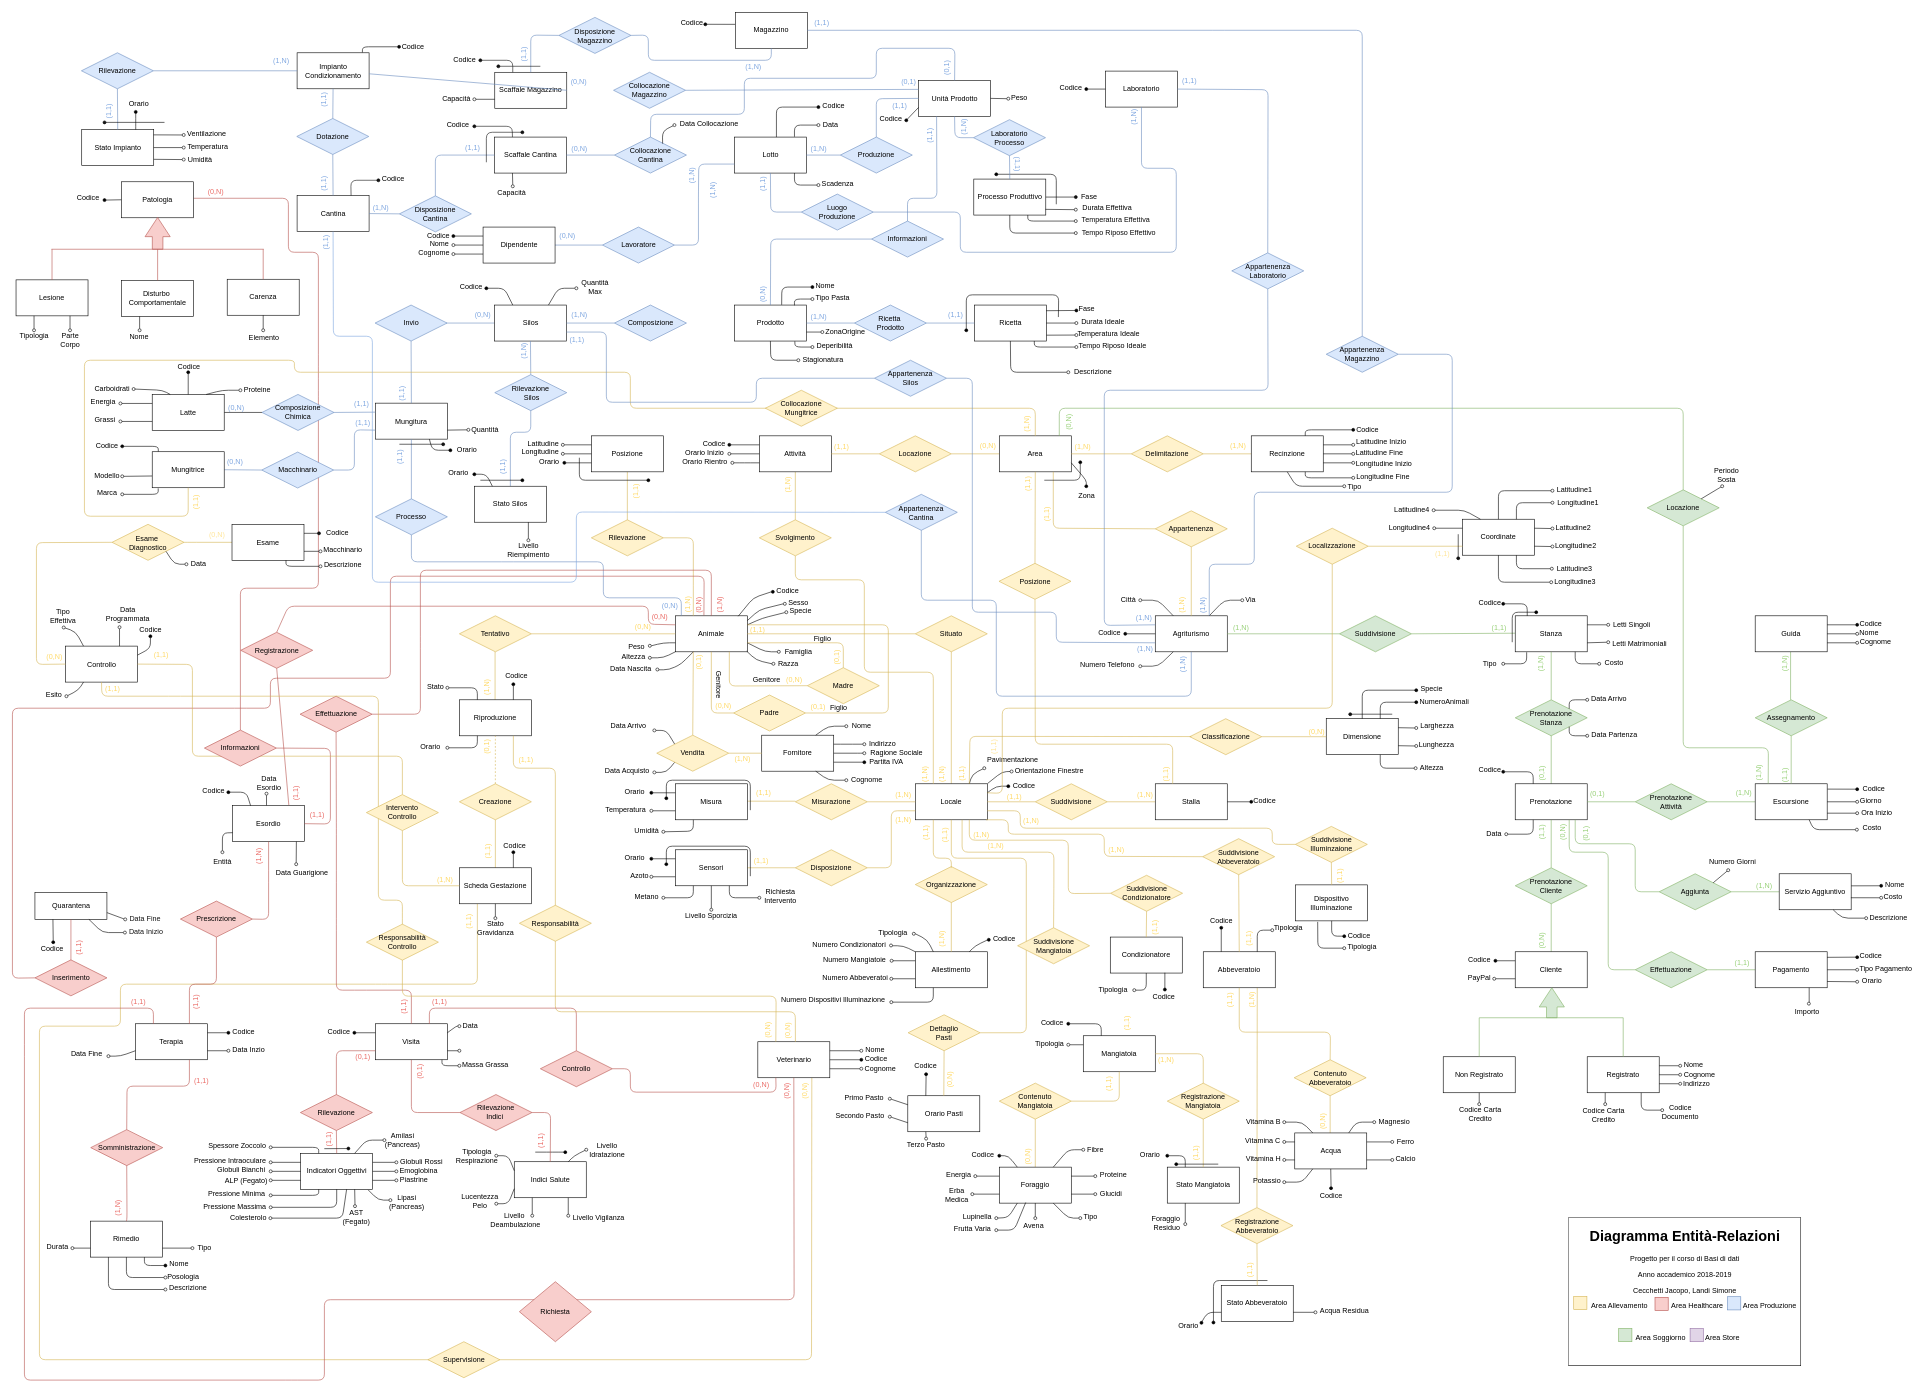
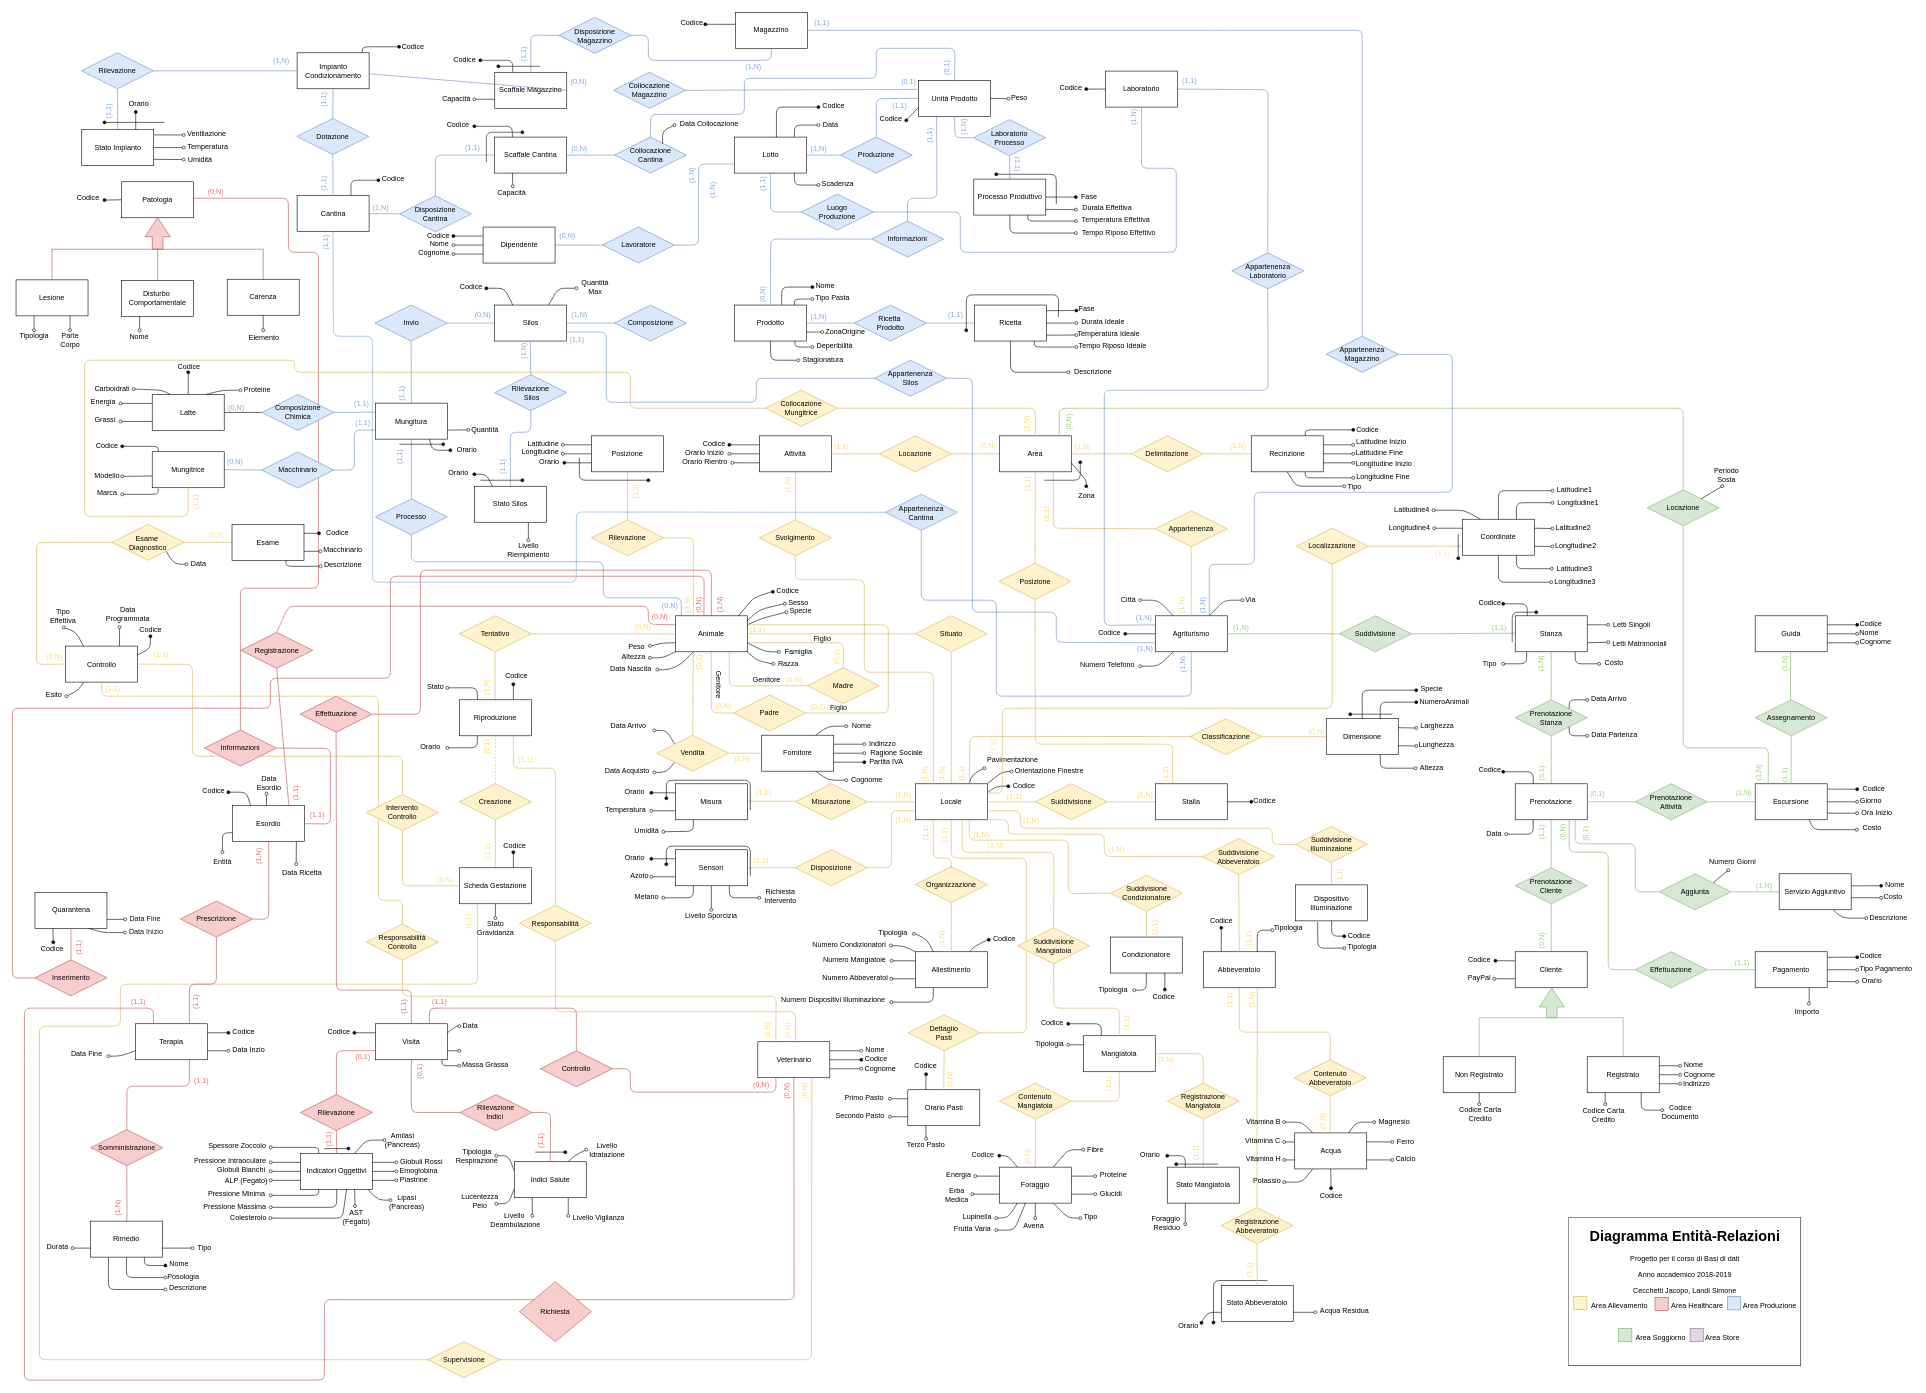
node "Data Guarigione": label "Data Guarigione" -> "Data Ricetta"
node "Quarantena": size 72x27 -> 72x36
edge "Suddivisione Mangiatoia" -- "Mangiatoia": added
node "Orario Pasti": moved (944, 1114) -> (944, 1108)
